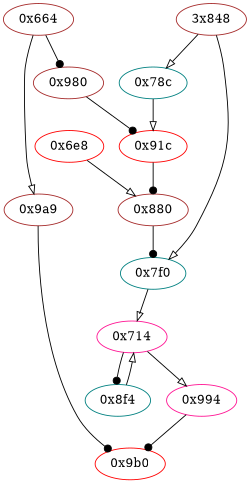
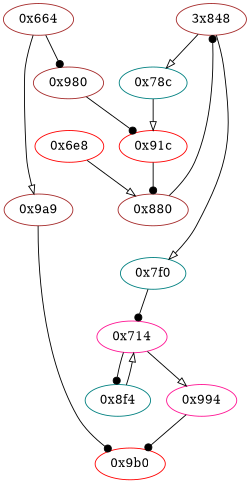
edge "0x880" -> "0x7f0": now "0x880" -> "3x848"
edge "0x7f0" -> "0x714": arrowhead onormal -> dot
